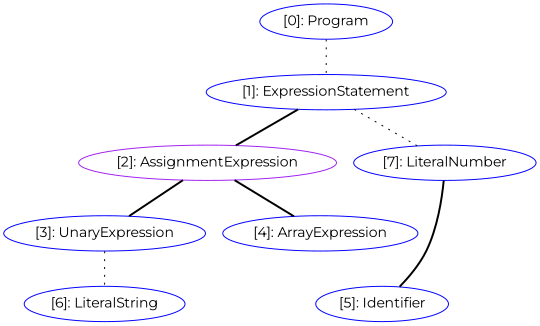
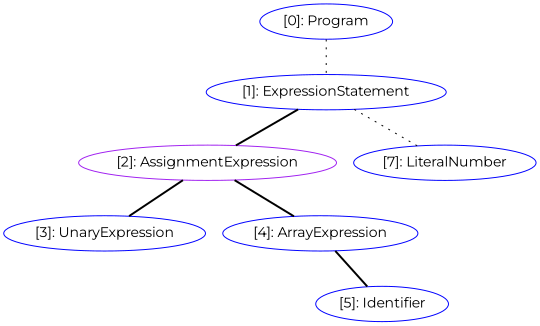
edge "[7]: LiteralNumber" -- "[5]: Identifier": now "[4]: ArrayExpression" -- "[5]: Identifier"
node "[6]: LiteralString": removed
